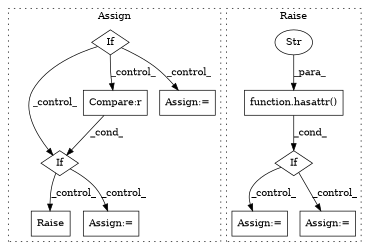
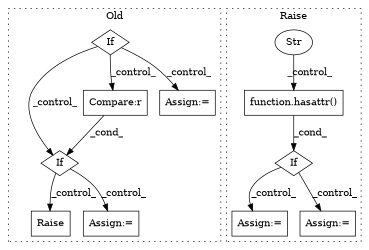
cluster "Assign": label "Assign" -> "Old"
edge "Str" -> "function.hasattr()": label "_para_" -> "_control_"
